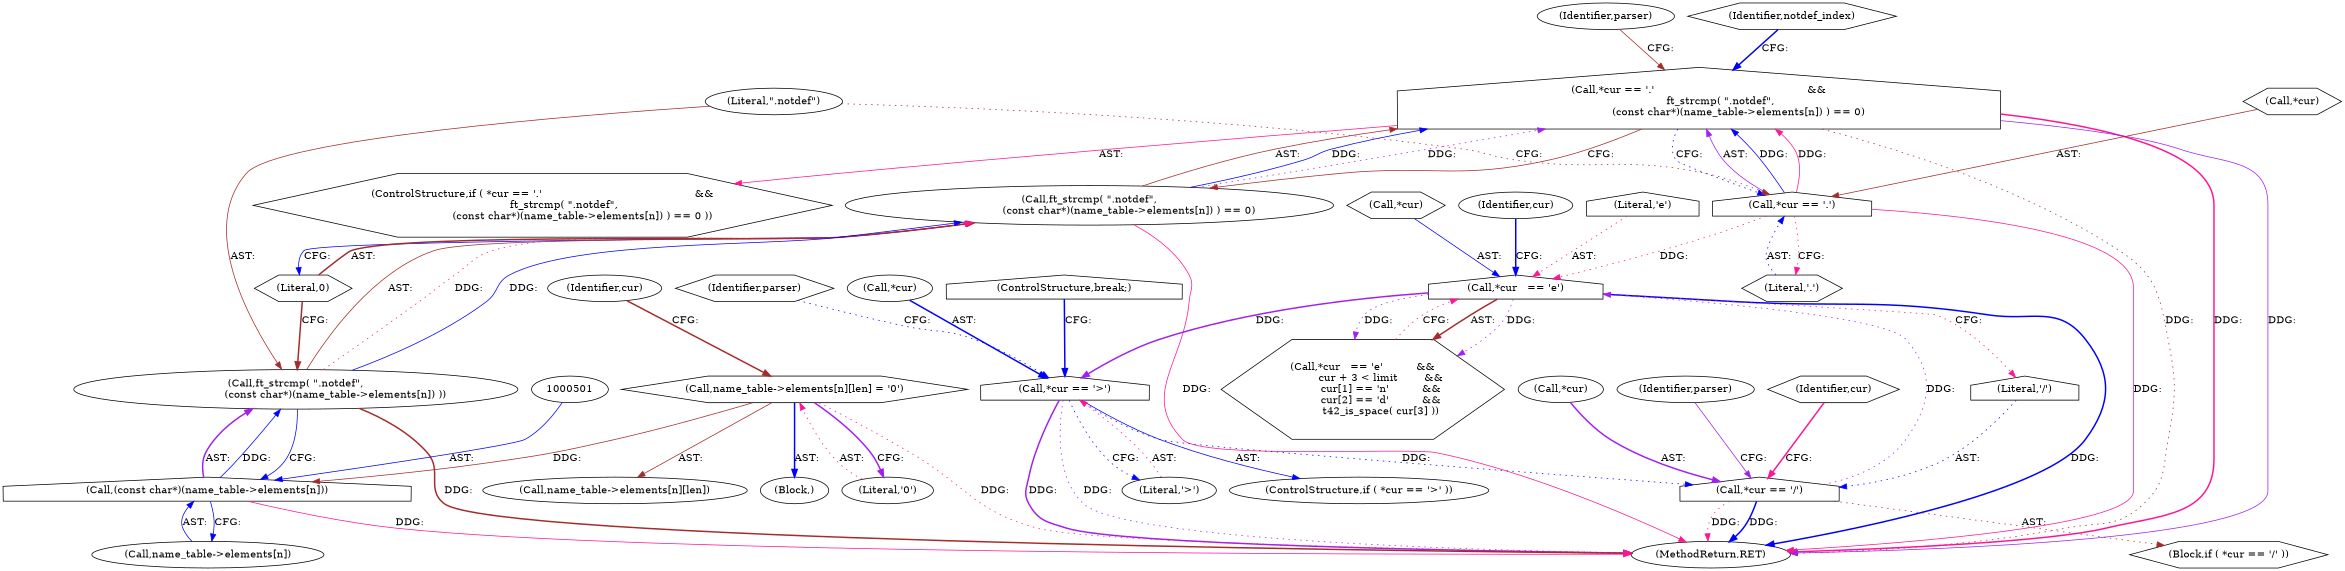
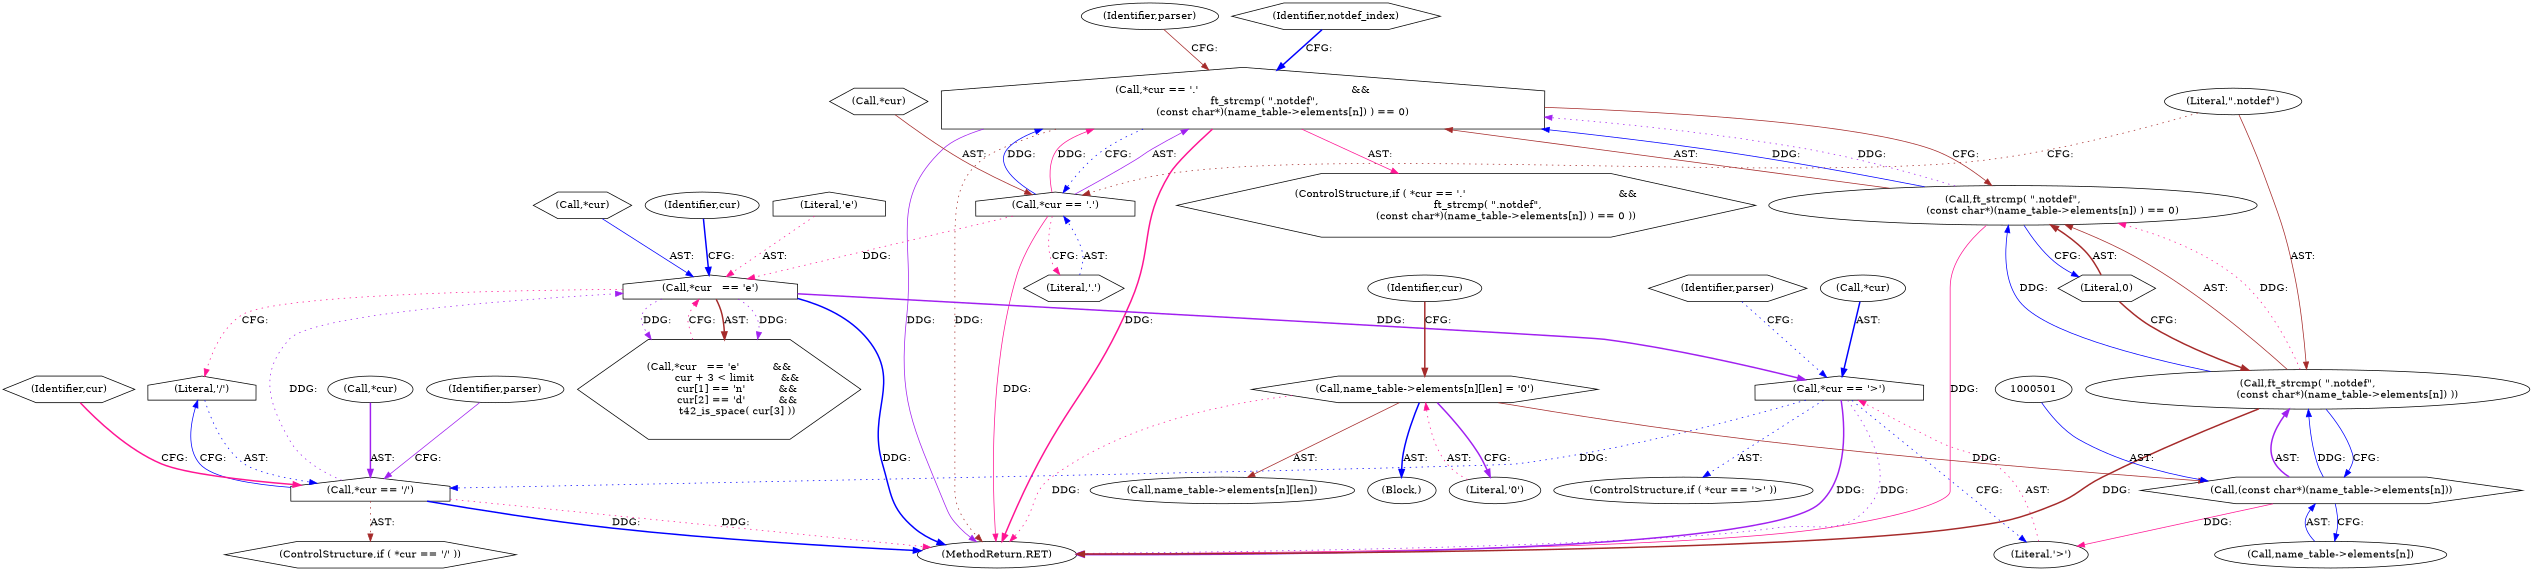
node "(ControlStructure,break;)": removed
edge "(Call,*cur == '>')" -> "(ControlStructure,if ( *cur == '>' ))": style solid -> dotted
edge "(Call,*cur == '/')" -> "(Literal,'/')": added, label "CFG:"
node "(Call,(const char*)(name_table->elements[n]))": shape house -> hexagon
edge "(Call,(const char*)(name_table->elements[n]))" -> "(MethodReturn,RET)": now "(Call,(const char*)(name_table->elements[n]))" -> "(Literal,'>')"
node "(Block,if ( *cur == '/' ))": label "(Block,if ( *cur == '/' ))" -> "(ControlStructure,if ( *cur == '/' ))"
